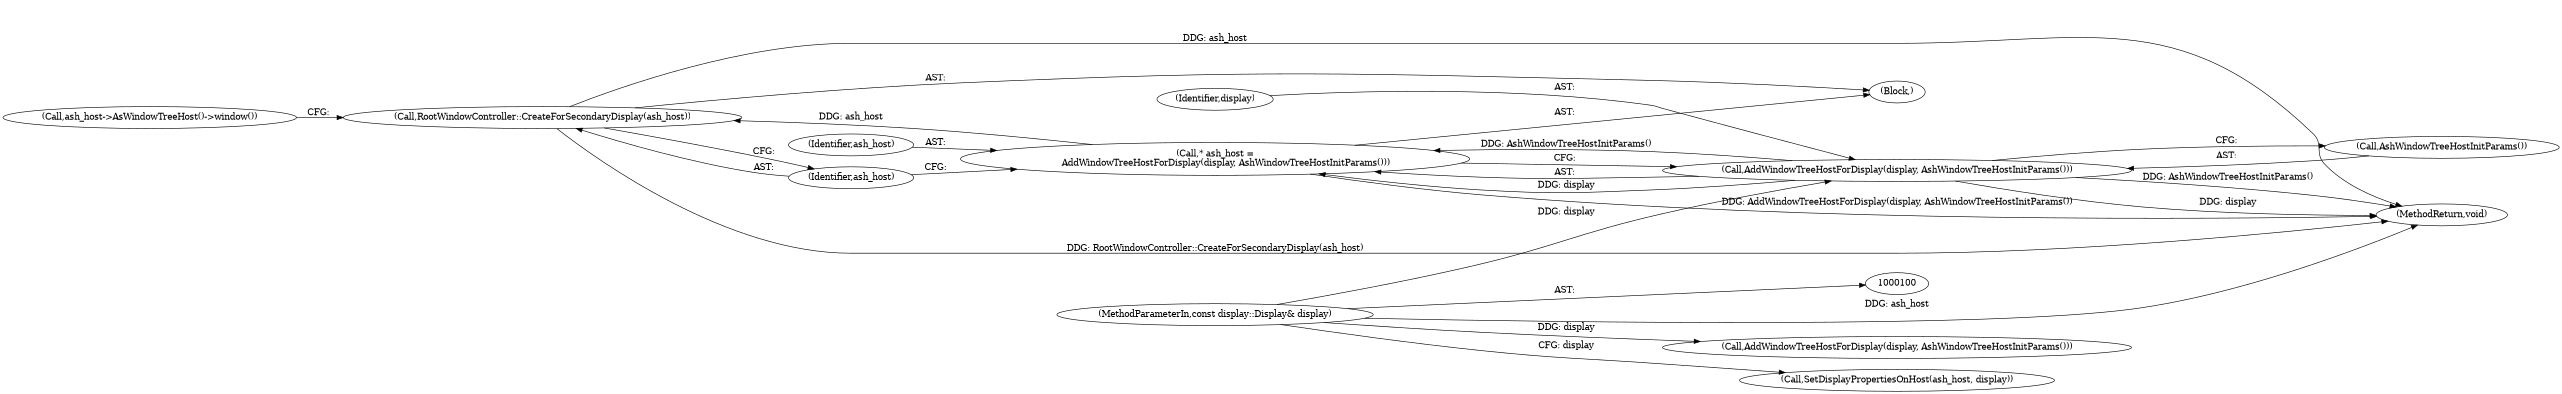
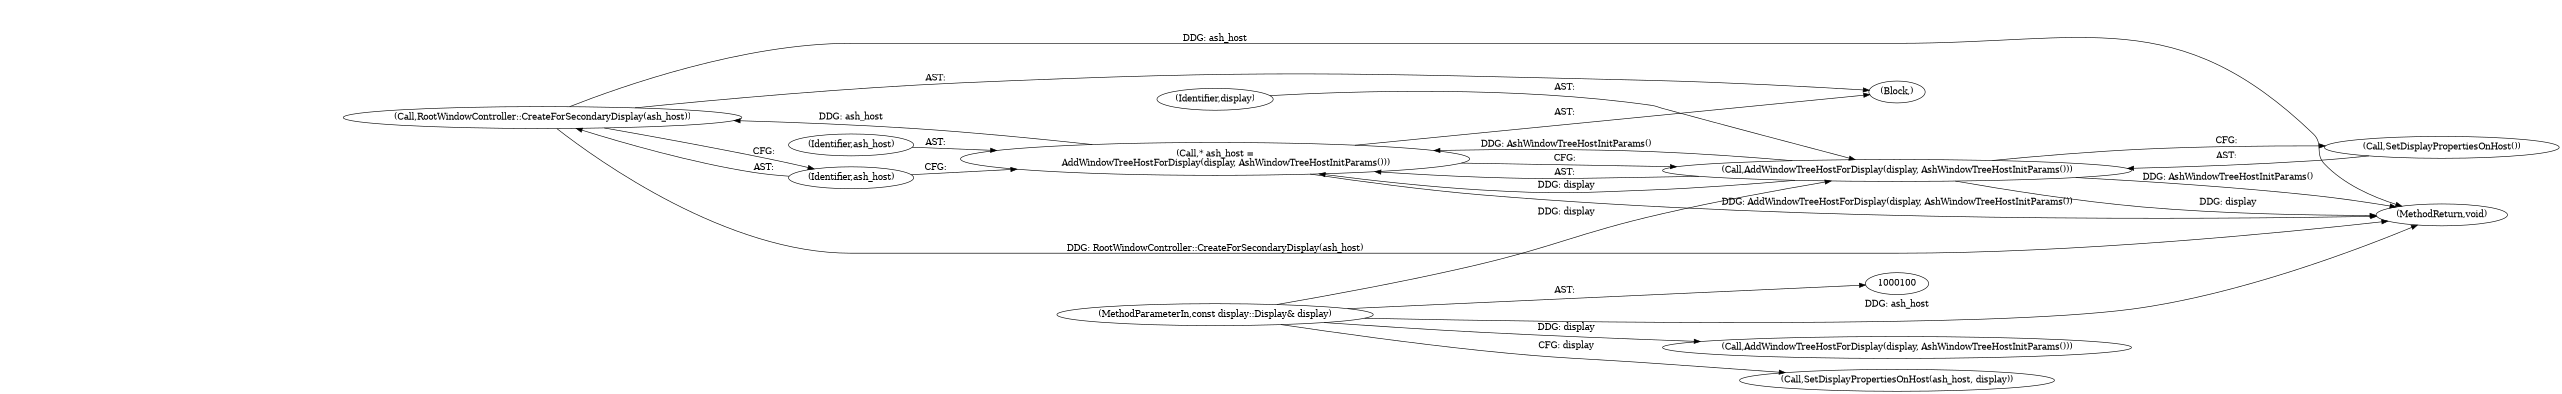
node "(Call,ash_host->AsWindowTreeHost()->window())": removed
node "(Call,AshWindowTreeHostInitParams())": label "(Call,AshWindowTreeHostInitParams())" -> "(Call,SetDisplayPropertiesOnHost())"
